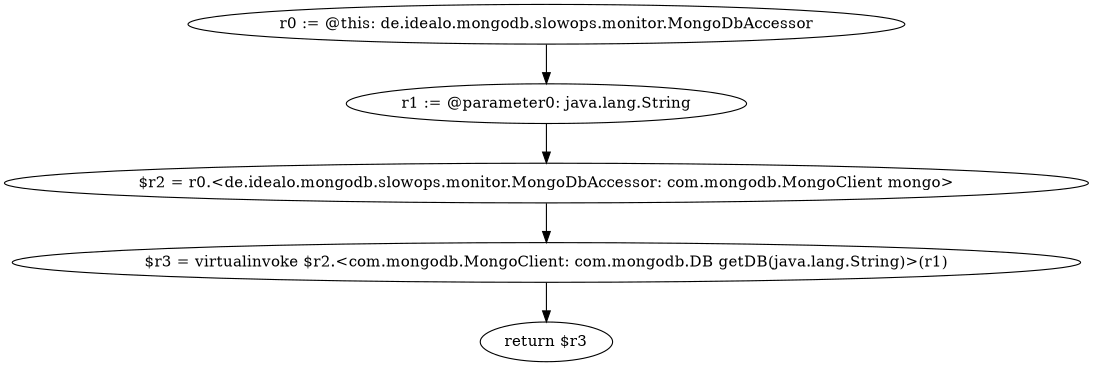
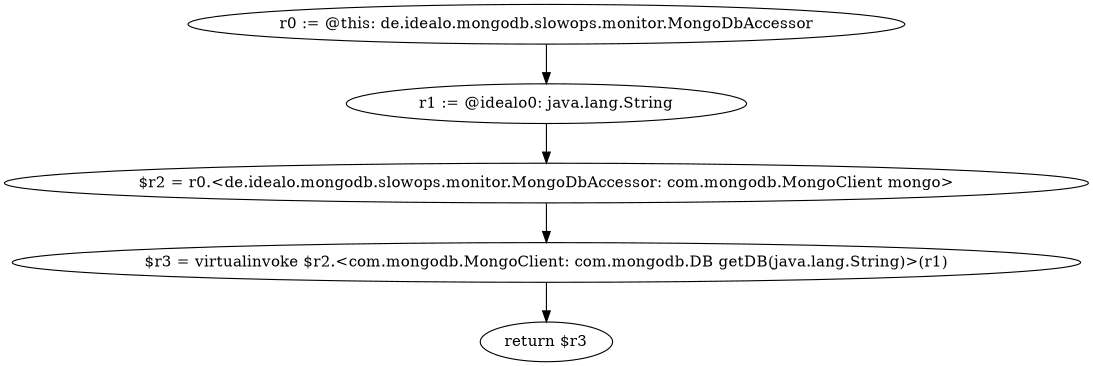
node "r1 := @parameter0: java.lang.String": label "r1 := @parameter0: java.lang.String" -> "r1 := @idealo0: java.lang.String"
